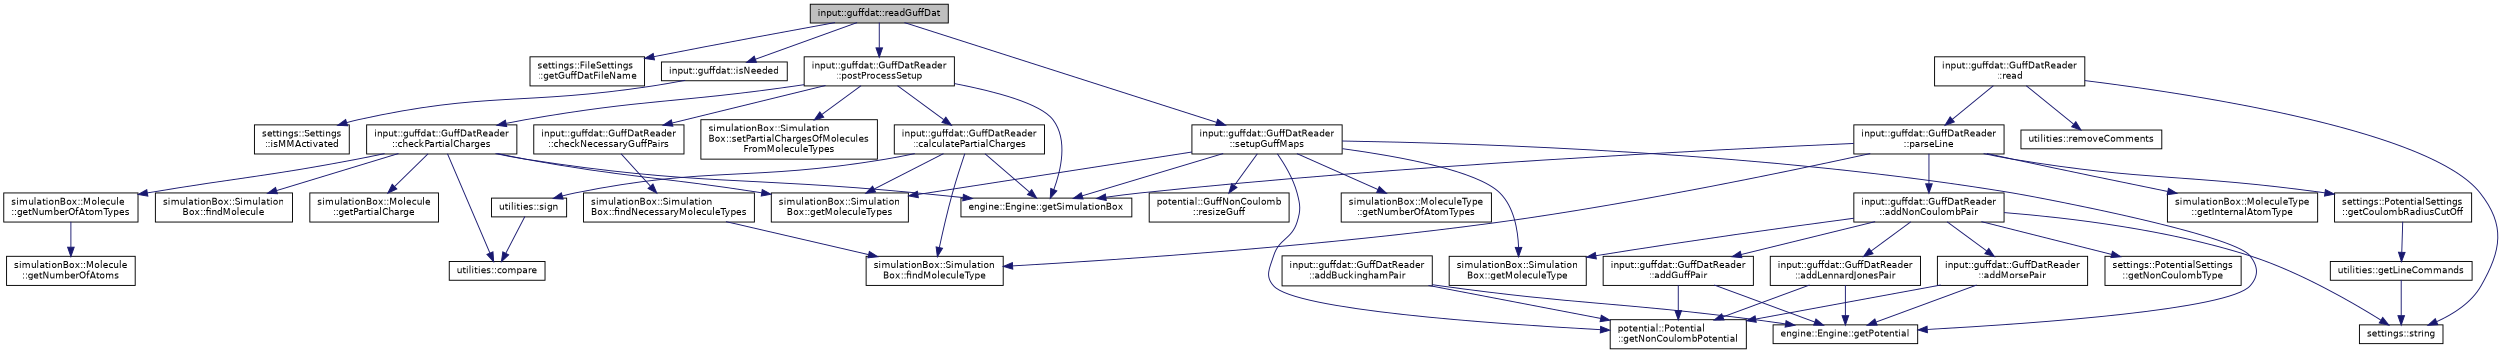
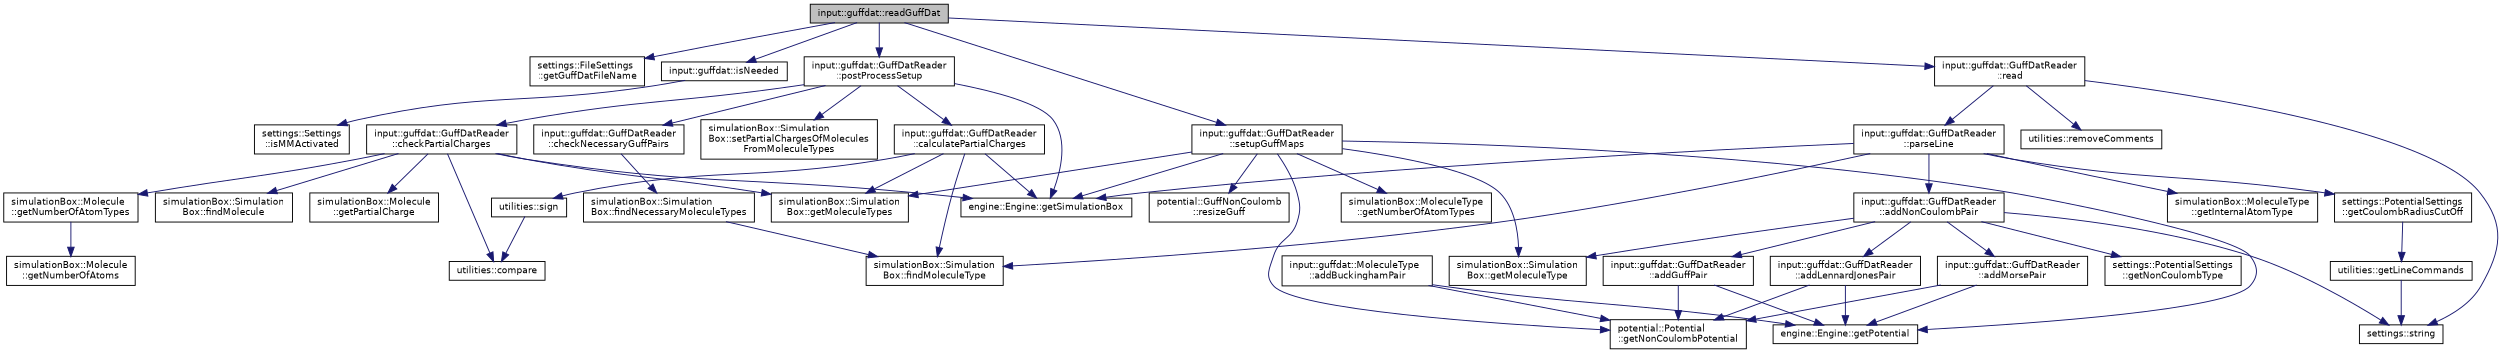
edge "input::guffdat::readGuffDat" -> "input::guffdat::GuffDatReader ::read": added
node "input::guffdat::GuffDatReader ::addBuckinghamPair": label "input::guffdat::GuffDatReader ::addBuckinghamPair" -> "input::guffdat::MoleculeType ::addBuckinghamPair"
